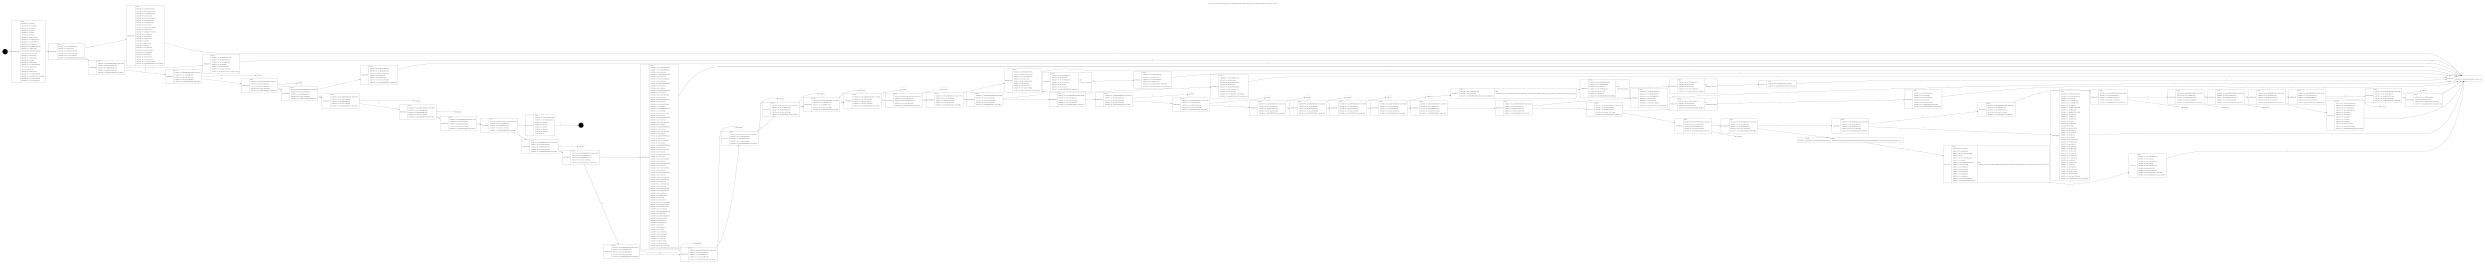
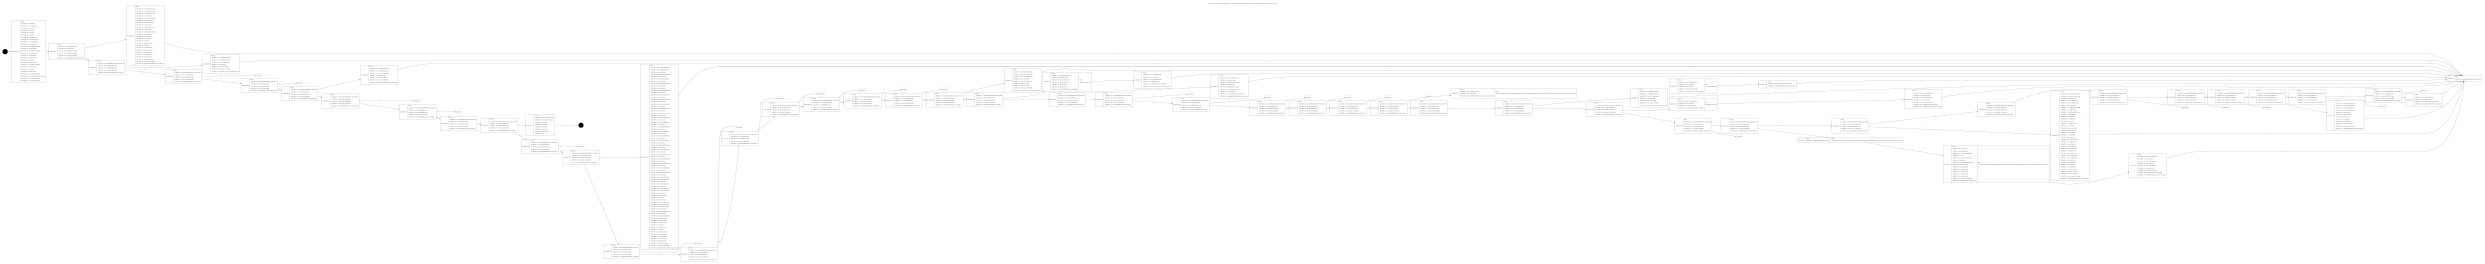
node "0x401b99 [29]": removed
